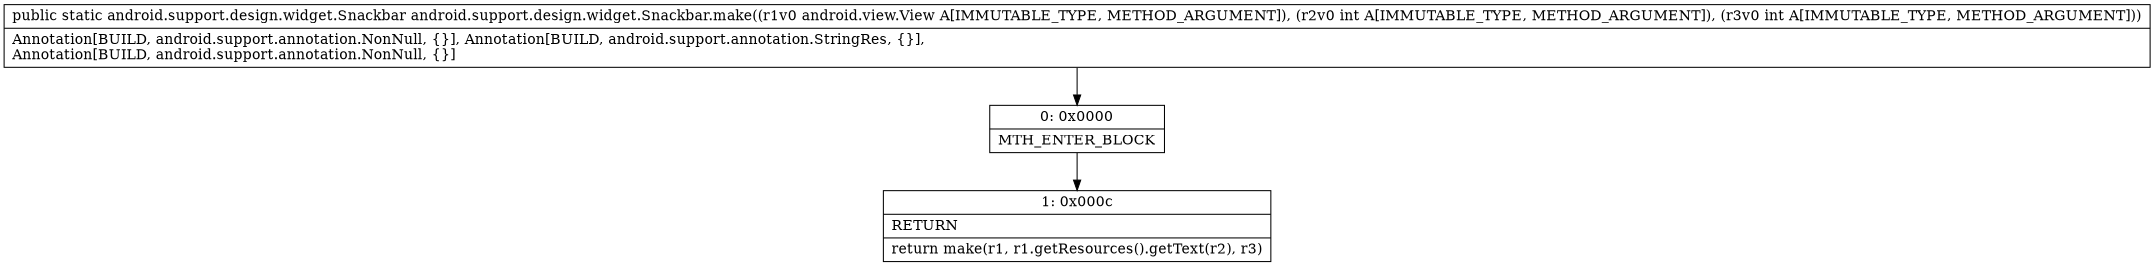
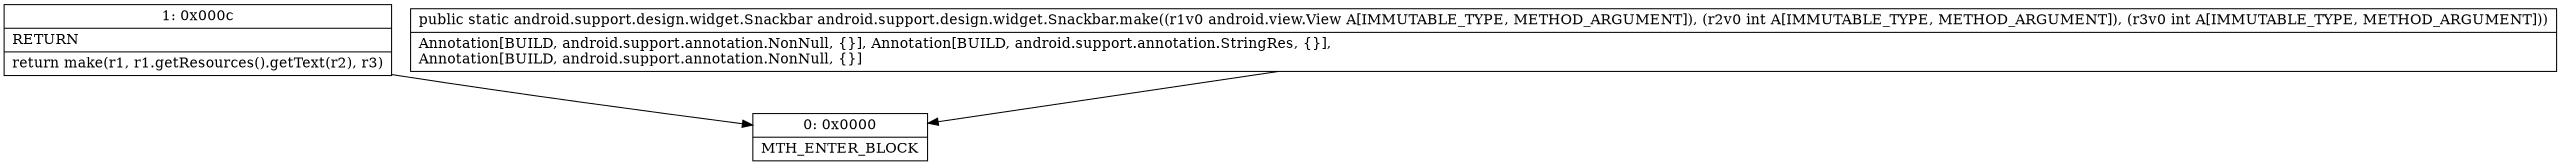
edge "0: 0x0000" -> "1: 0x000c": reversed
